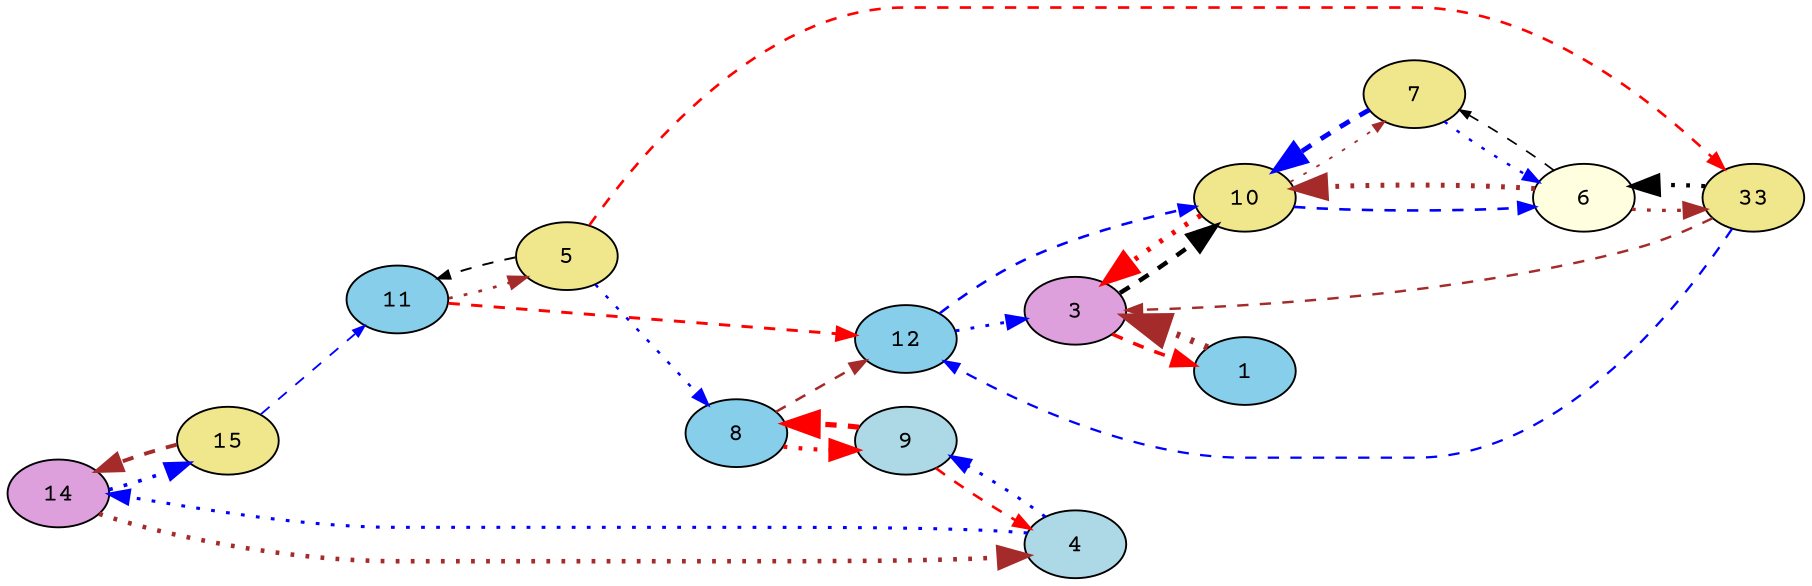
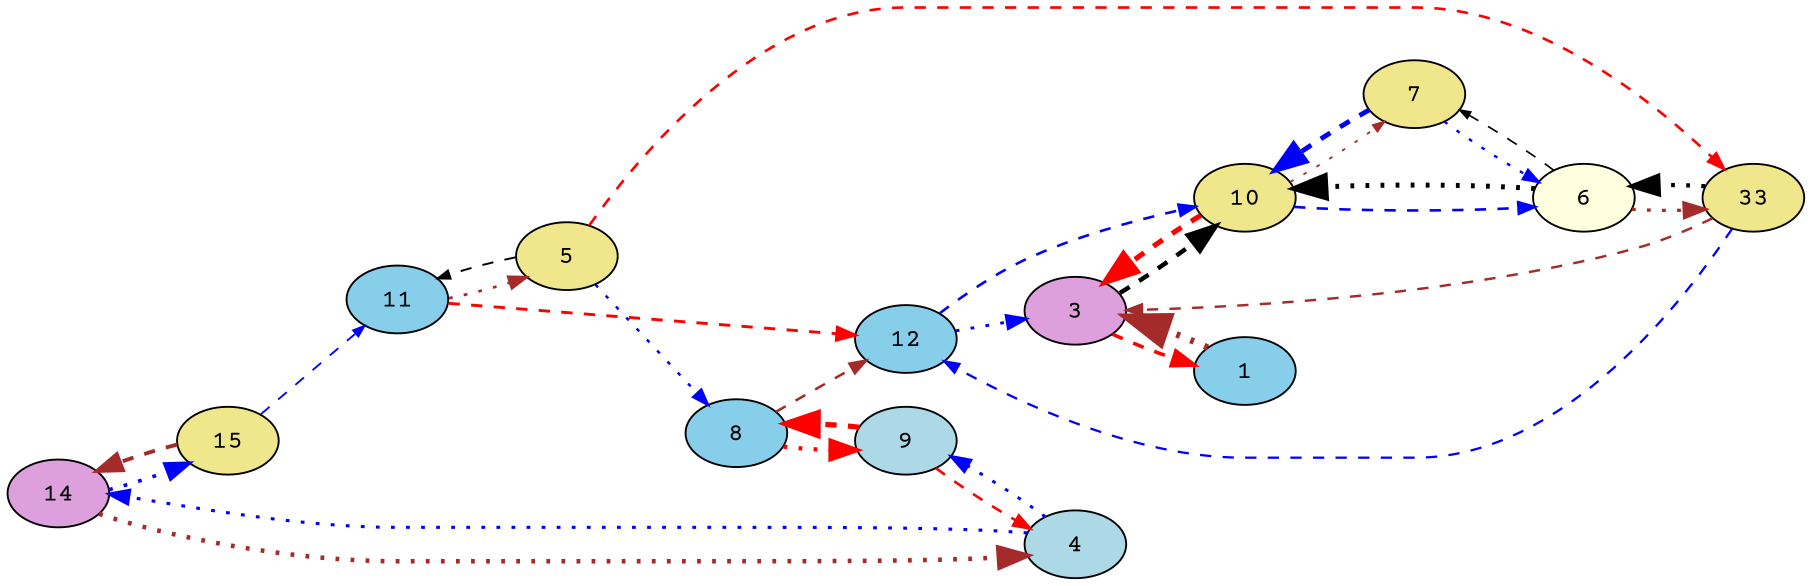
edge "6" -> "10": color brown -> black
edge "10" -> "3": style dotted -> dashed
